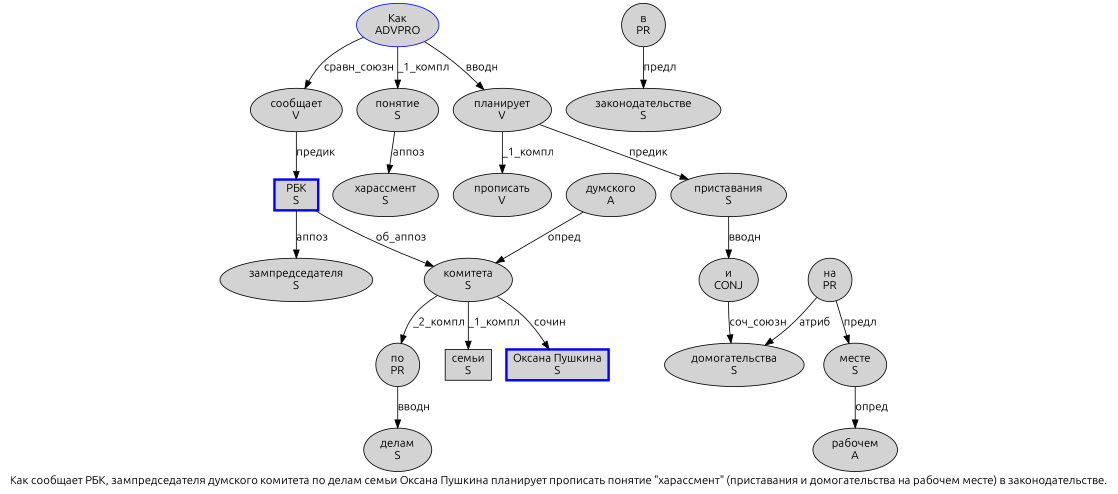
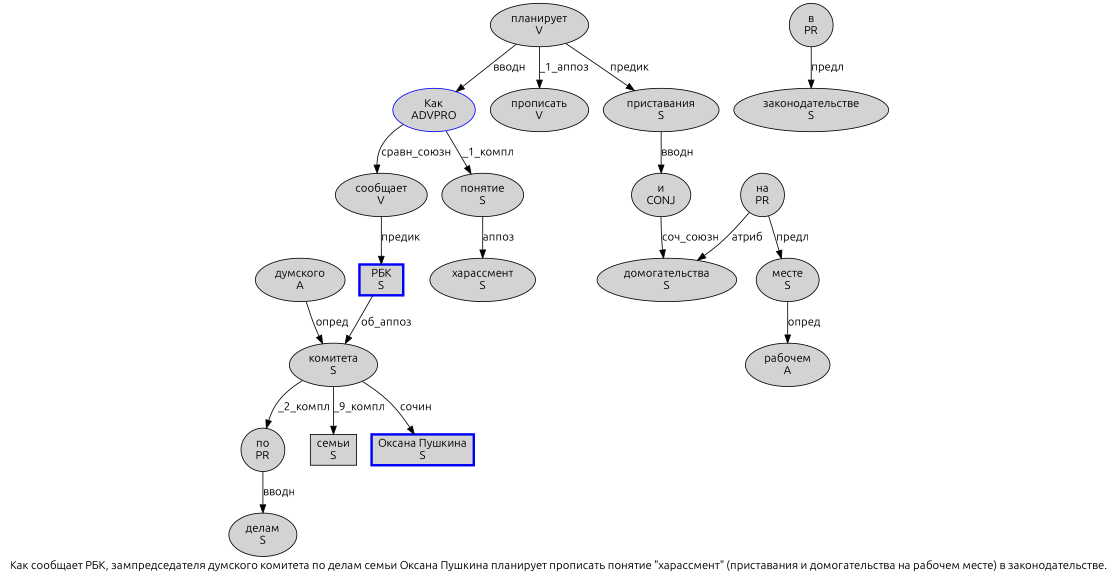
edge "Как ADVPRO" -> "планирует V": reversed
edge "планирует V" -> "прописать V": label "_1_компл" -> "_1_аппоз"
node "зампредседателя S": removed
edge "комитета S" -> "семьи S": label "_1_компл" -> "_9_компл"
